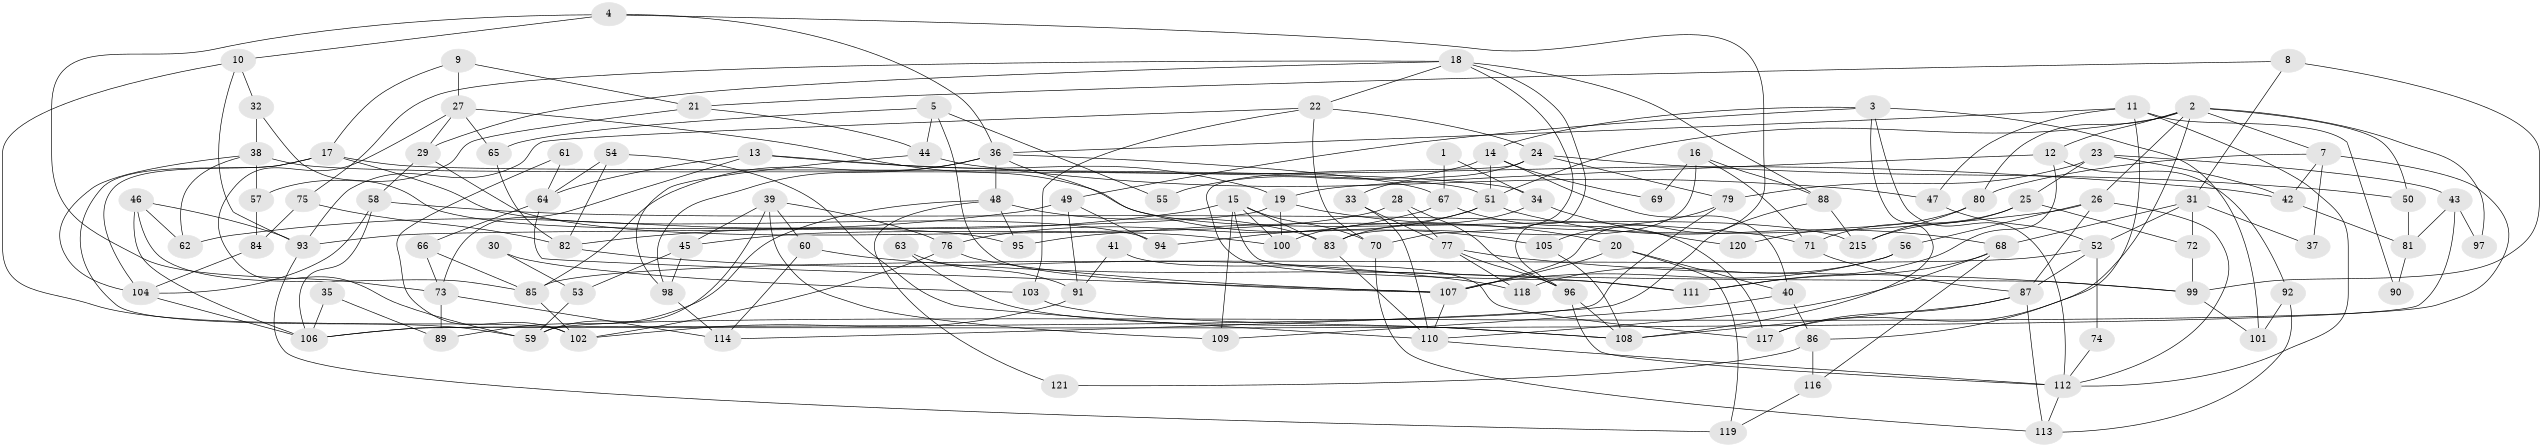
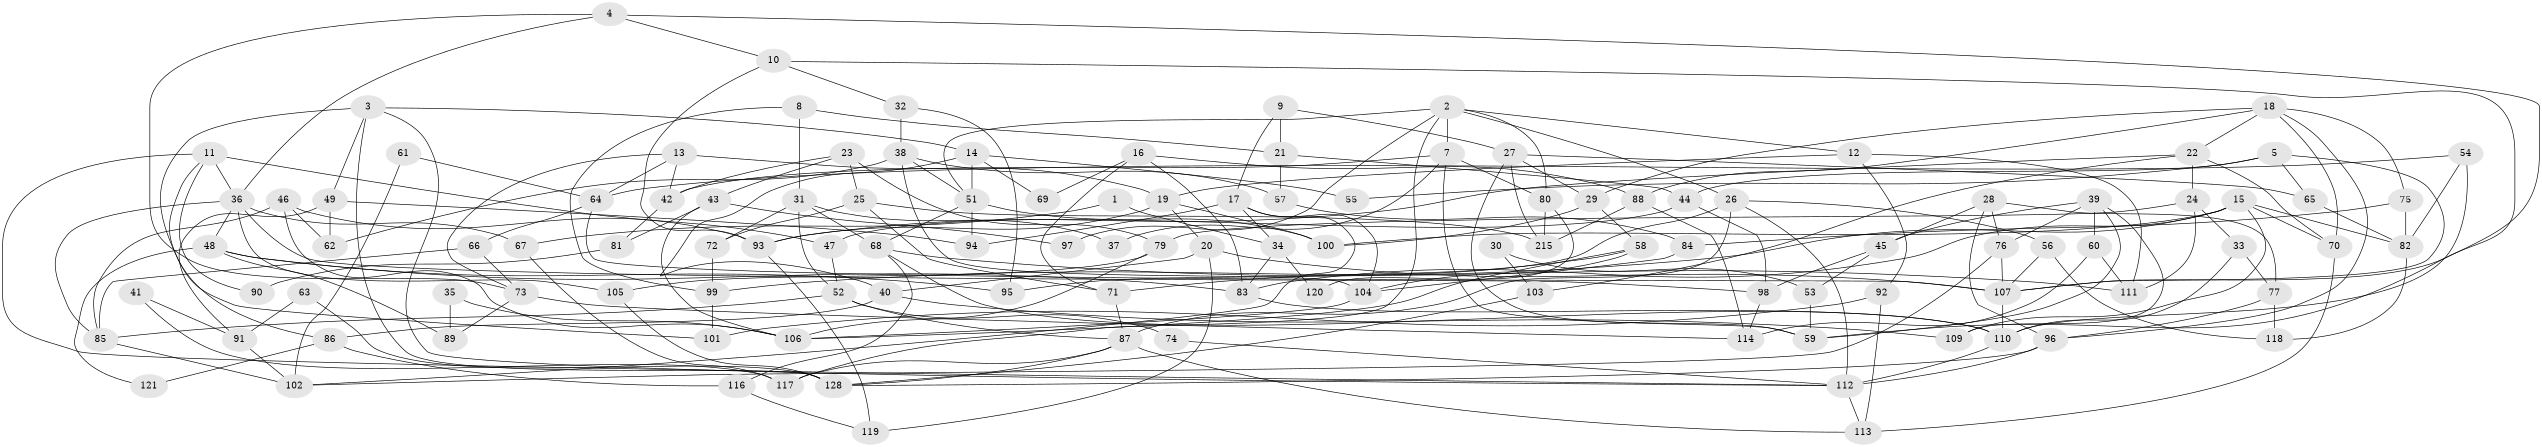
node "50": removed
edge "67" -- "76": now "28" -- "76"
edge "77" -- "99": removed
node "108": label "108" -> "128"
